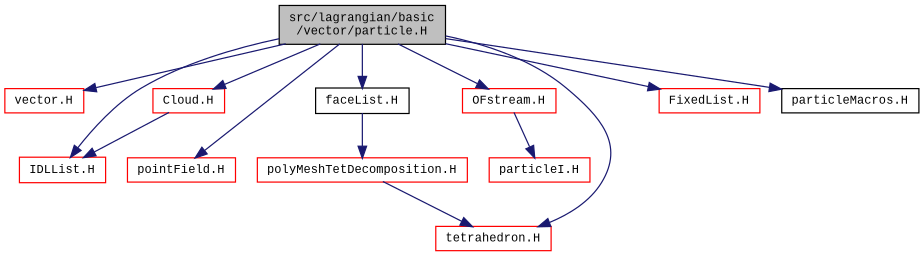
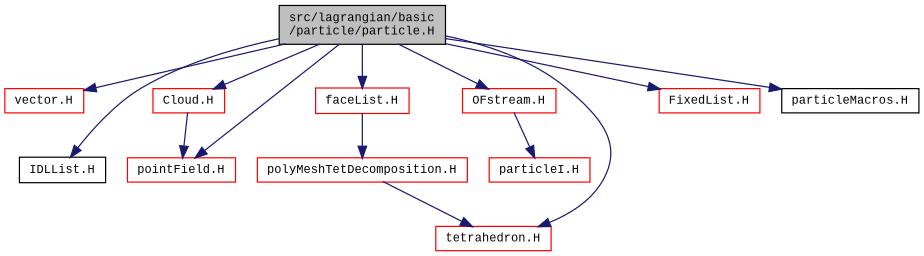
node "src/lagrangian/basic /vector/particle.H": label "src/lagrangian/basic /vector/particle.H" -> "src/lagrangian/basic /particle/particle.H"
node "faceList.H": color black -> red
edge "Cloud.H" -> "IDLList.H": now "Cloud.H" -> "pointField.H"
node "IDLList.H": color red -> black
